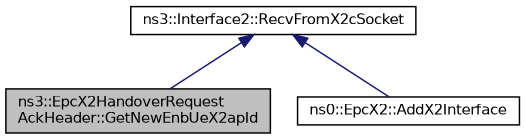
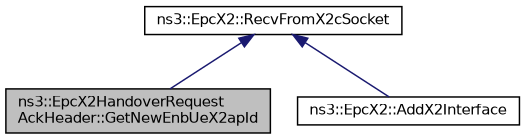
node "ns3::Interface2::RecvFromX2cSocket": label "ns3::Interface2::RecvFromX2cSocket" -> "ns3::EpcX2::RecvFromX2cSocket"
node "ns0::EpcX2::AddX2Interface": label "ns0::EpcX2::AddX2Interface" -> "ns3::EpcX2::AddX2Interface"
